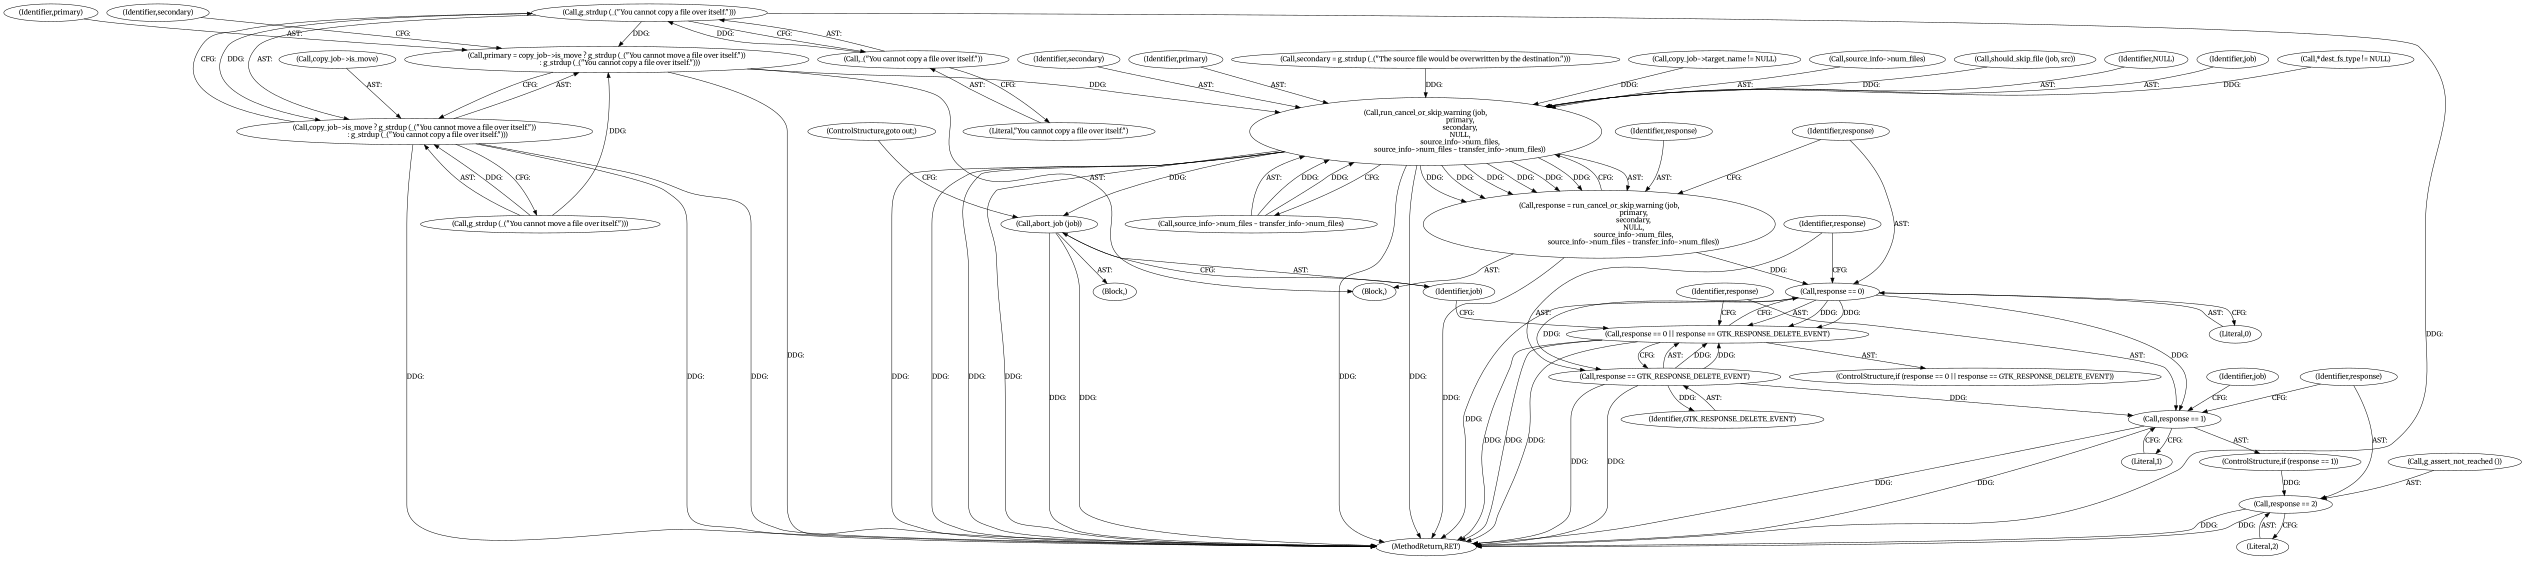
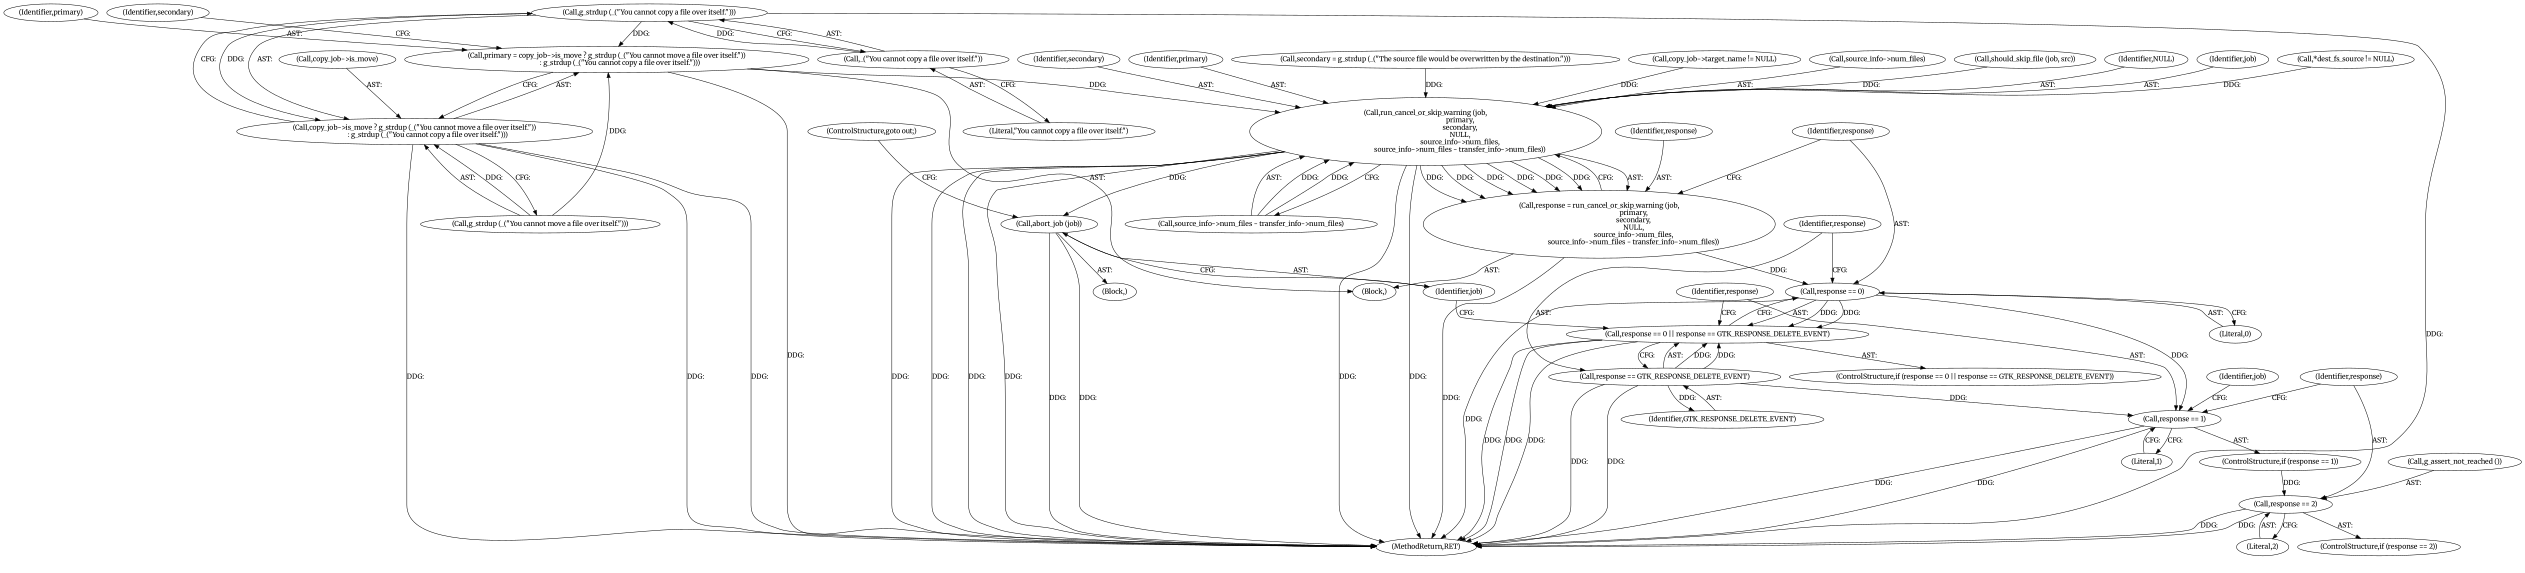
node "(Call,*dest_fs_type != NULL)": label "(Call,*dest_fs_type != NULL)" -> "(Call,*dest_fs_source != NULL)"
edge "(Call,response == 0)" -> "(Call,response == GTK_RESPONSE_DELETE_EVENT)": removed, label "DDG:"
node "(ControlStructure,if (response == 2))": added
